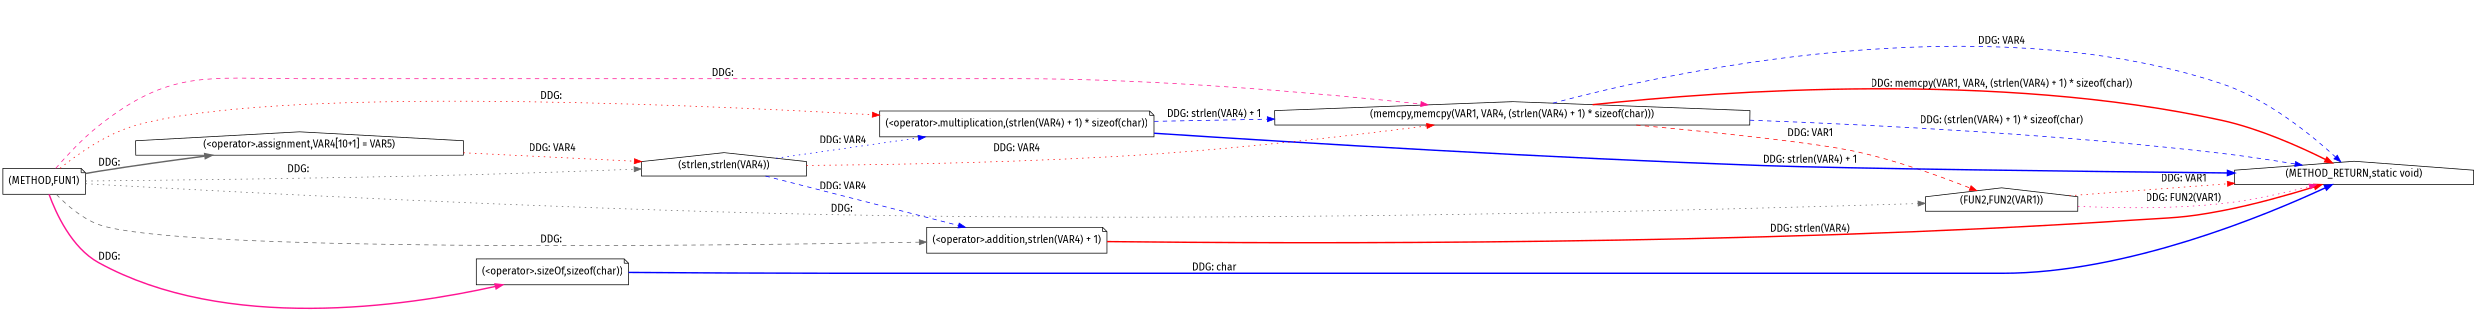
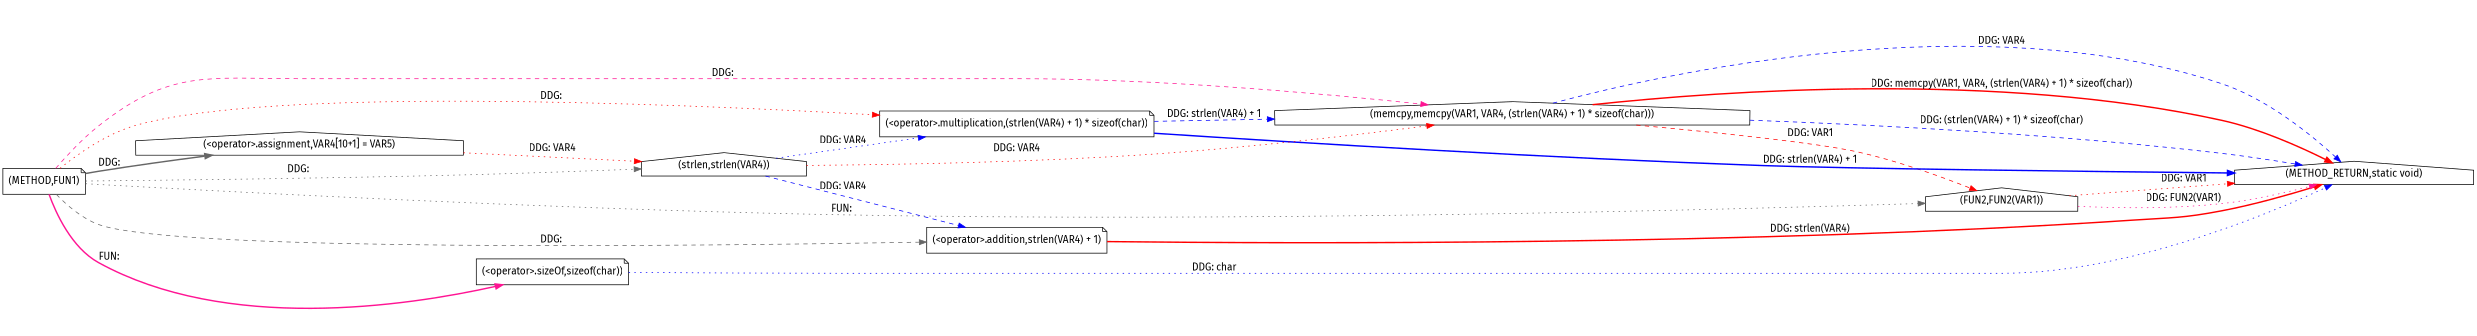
edge "(METHOD,FUN1)" -> "(FUN2,FUN2(VAR1))": label "DDG: " -> "FUN: "
edge "(METHOD,FUN1)" -> "(<operator>.sizeOf,sizeof(char))": label "DDG: " -> "FUN: "
edge "(<operator>.sizeOf,sizeof(char))" -> "(METHOD_RETURN,static void)": style bold -> dotted
